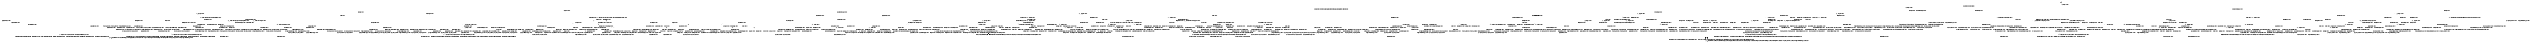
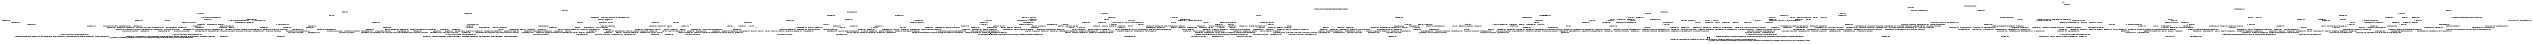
edge "s58" -> "s11": label "CHANGE_CIPHER_SPEC / TIMEOUT" -> "CHANGE_CIPHER_SPEC / SOCKET_CLOSED"
